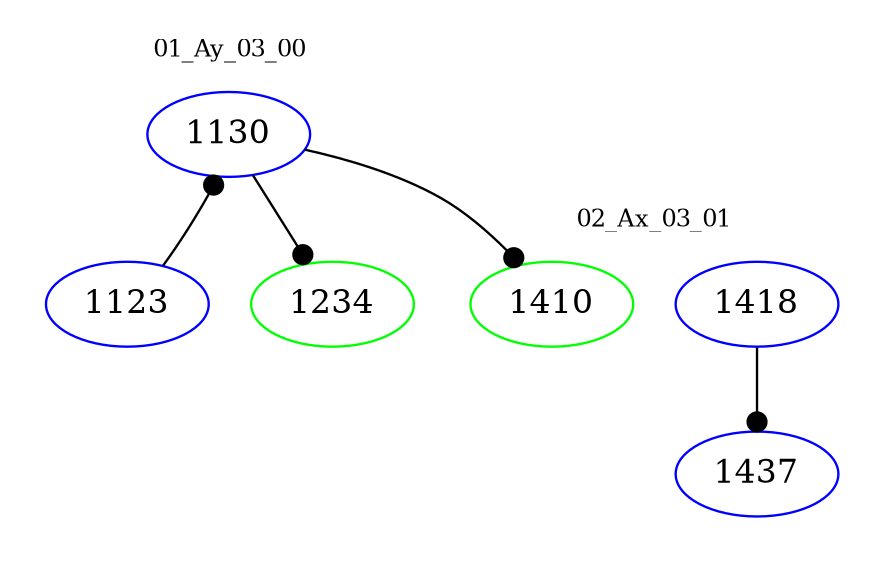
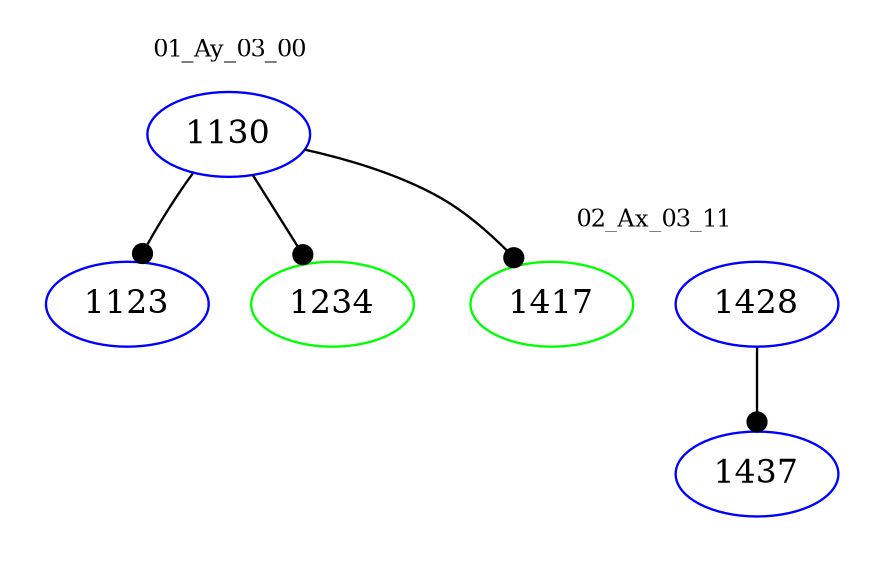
cluster "02_Ax_03_01": label "02_Ax_03_01" -> "02_Ax_03_11"
edge "1123" -> "1130": reversed
node "1410": label "1410" -> "1417"
node "1418": label "1418" -> "1428"
